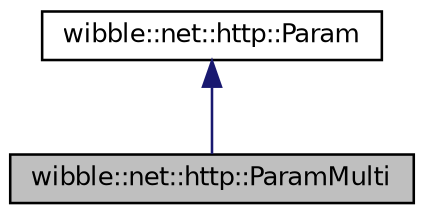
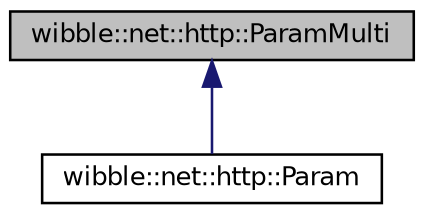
edge "wibble::net::http::ParamMulti" -> "wibble::net::http::Param": reversed
